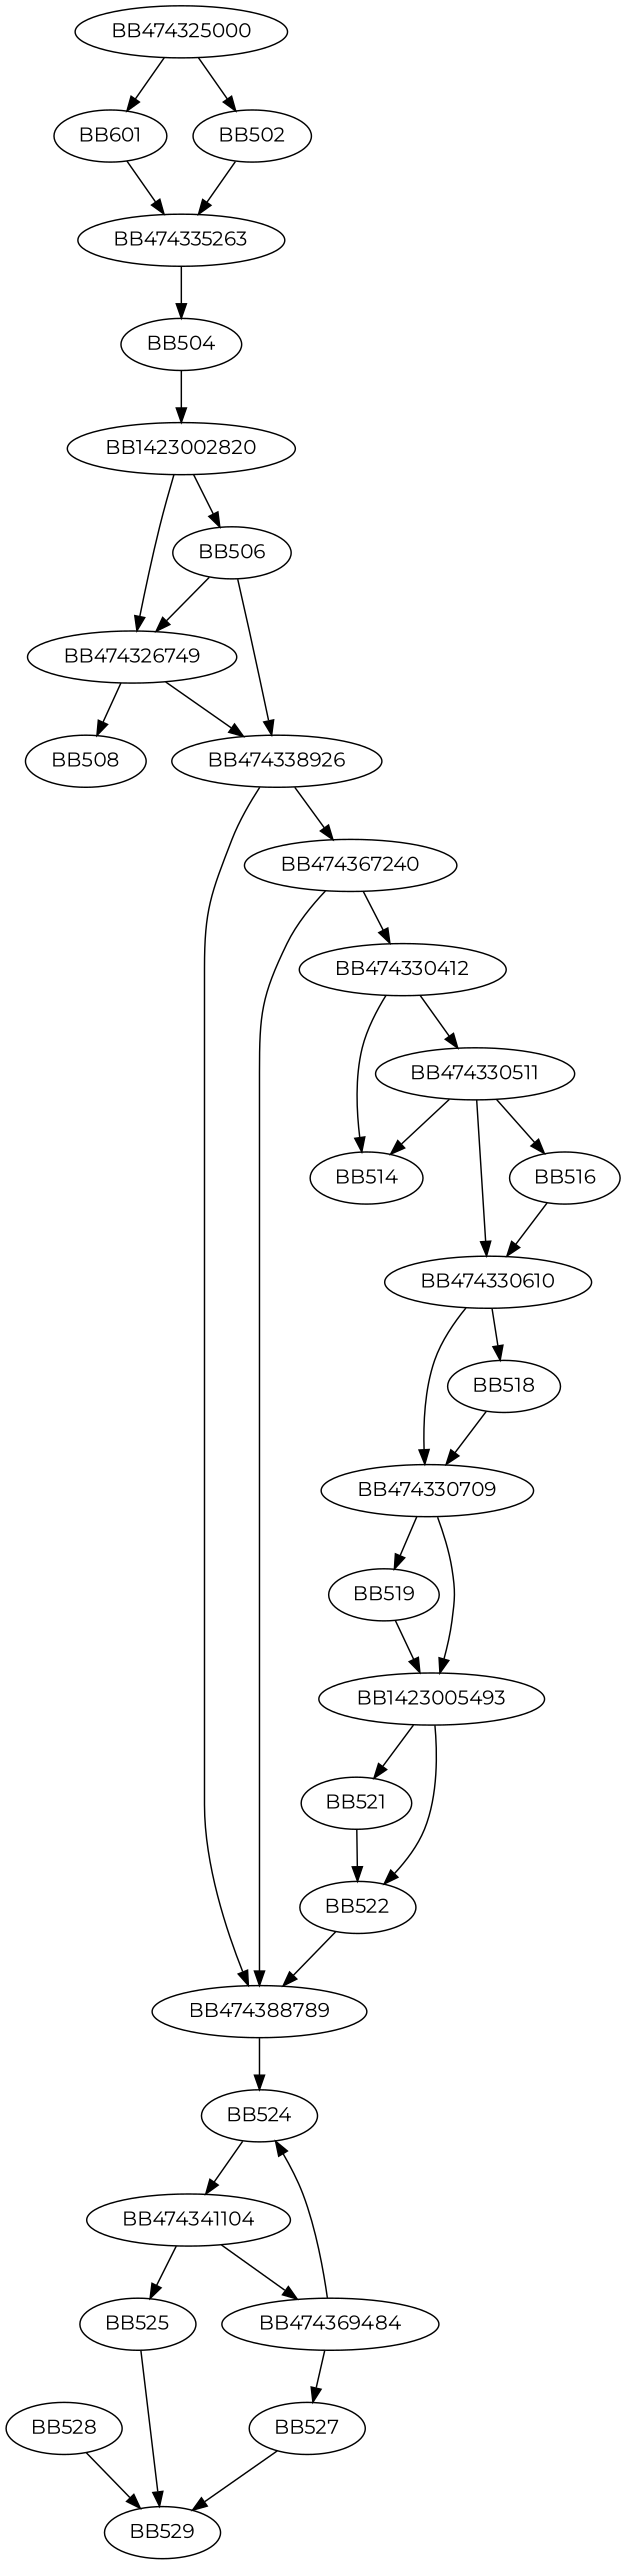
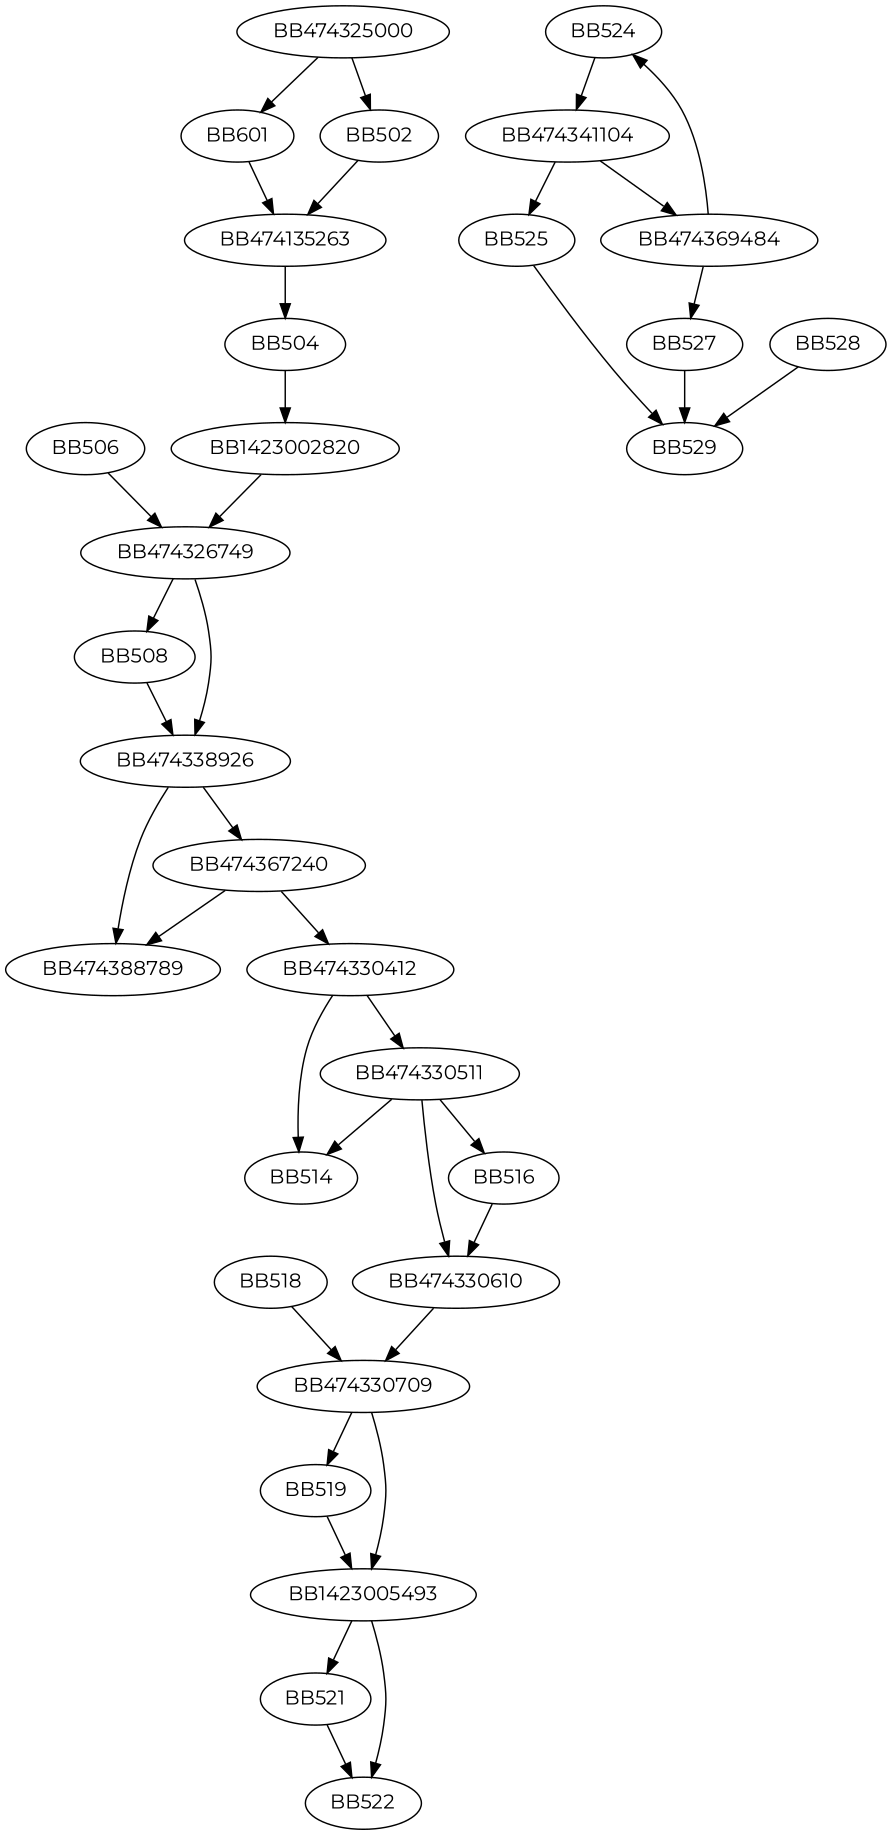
node "BB474335263": label "BB474335263" -> "BB474135263"
edge "BB1423002820" -> "BB506": removed
edge "BB506" -> "BB474338926": now "BB508" -> "BB474338926"
edge "BB474330610" -> "BB518": removed
edge "BB522" -> "BB474388789": removed
edge "BB474388789" -> "BB524": removed
